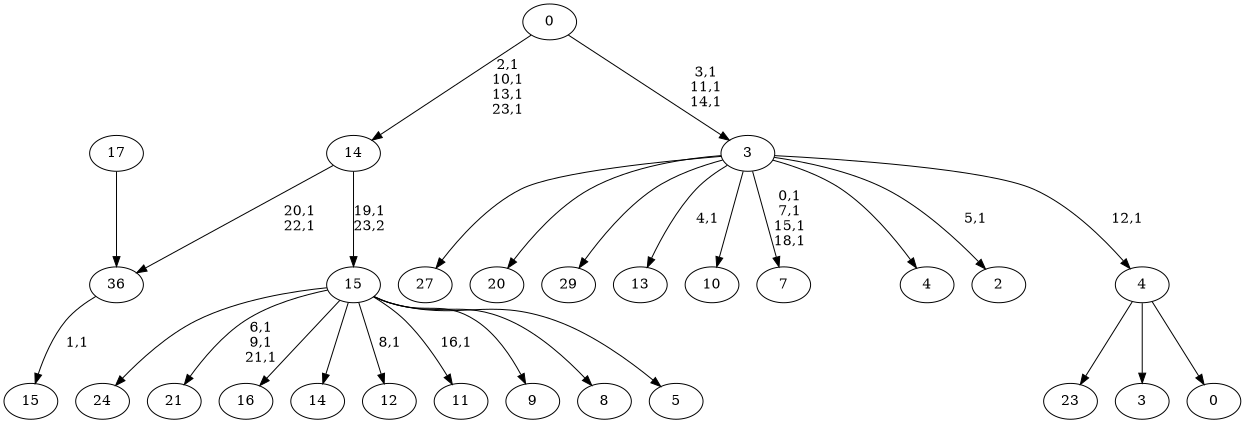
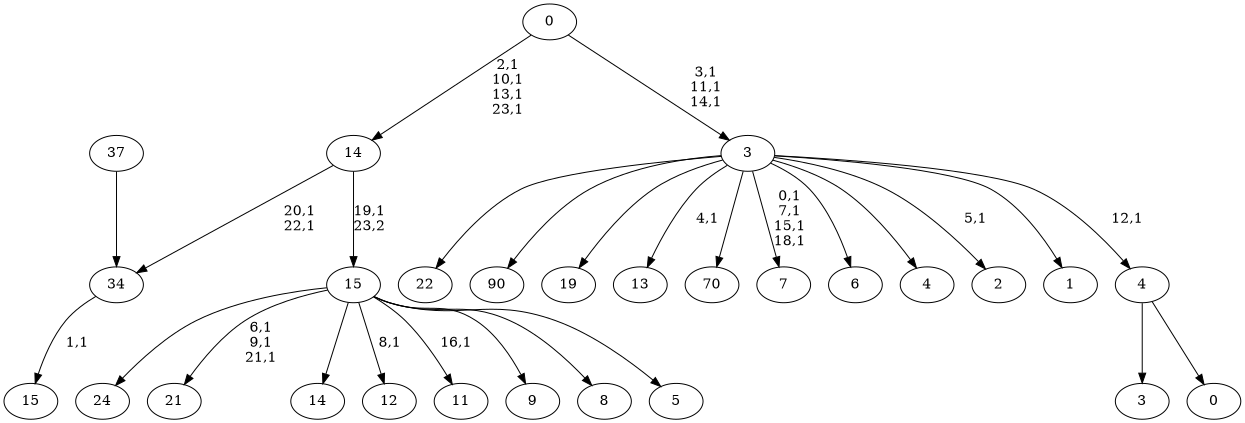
node "17": label "17" -> "37"
node "36": label "36" -> "34"
node "27": label "27" -> "22"
node "20": label "20" -> "90"
node "29": label "29" -> "19"
node "10": label "10" -> "70"
node "6": added
node "1": added
node "16": removed
node "23": removed
